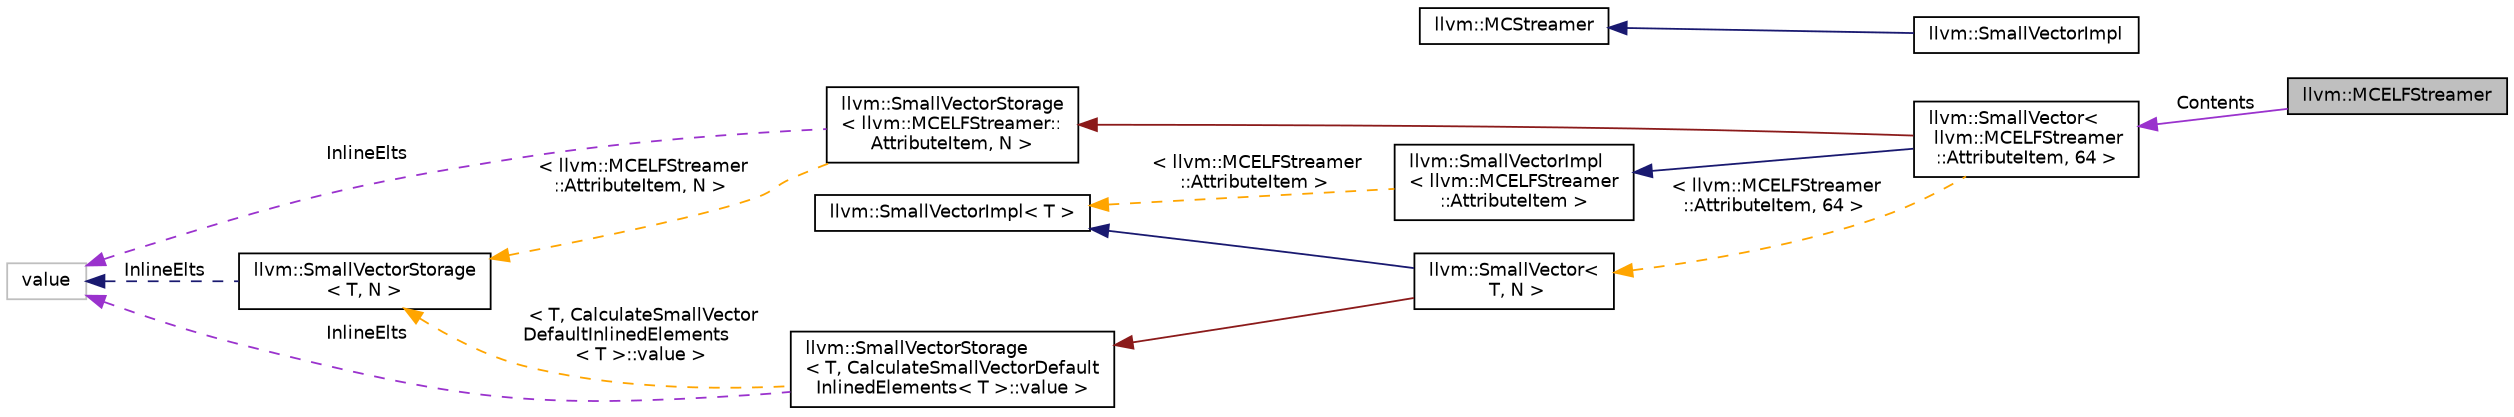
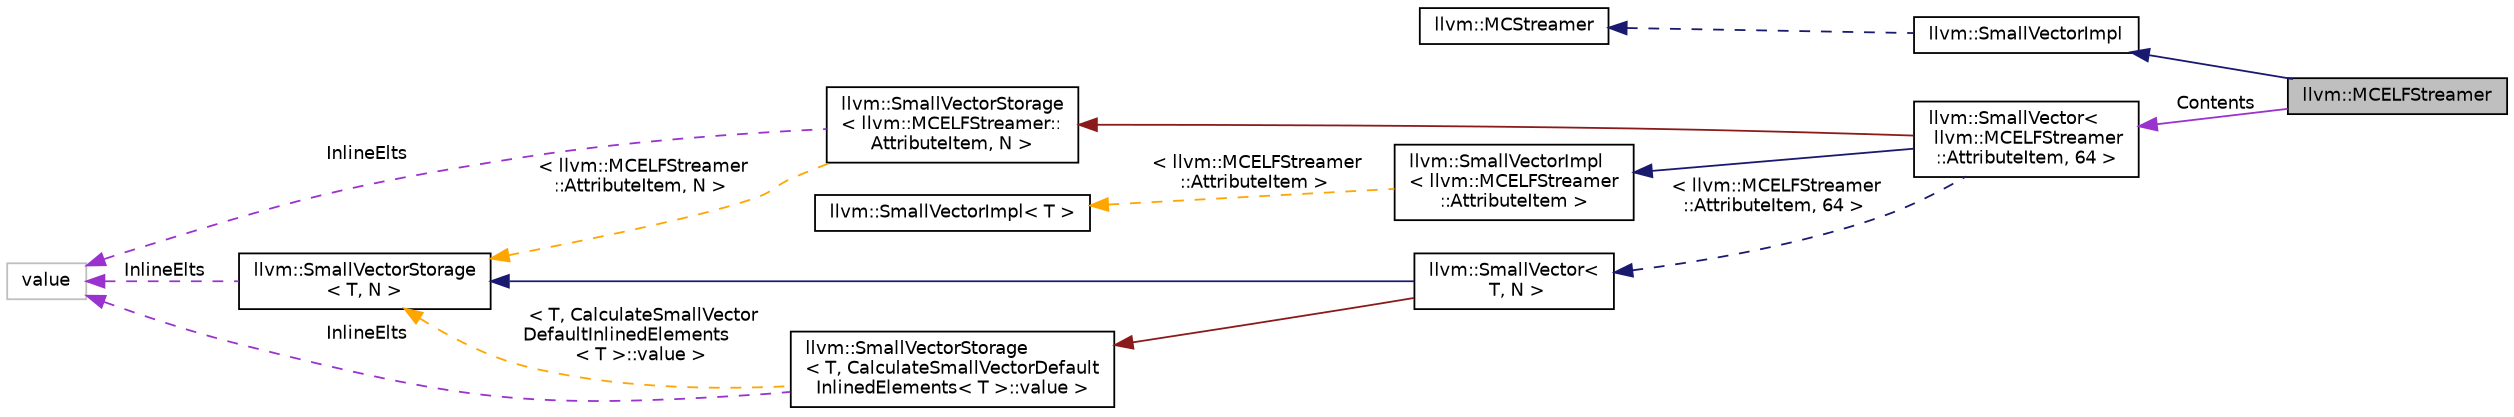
edge "llvm::SmallVectorImpl" -> "llvm::MCStreamer": style solid -> dashed
edge "llvm::MCELFStreamer" -> "llvm::SmallVectorImpl": added
edge "llvm::SmallVector< llvm::MCELFStreamer ::AttributeItem, 64 >" -> "llvm::SmallVector< T, N >": color orange -> midnightblue
edge "llvm::SmallVector< T, N >" -> "llvm::SmallVectorImpl< T >": now "llvm::SmallVector< T, N >" -> "llvm::SmallVectorStorage < T, N >"
edge "llvm::SmallVectorStorage < T, N >" -> "value": color midnightblue -> darkorchid3
